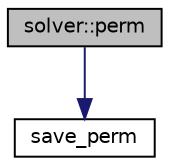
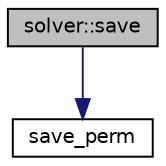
node "solver::perm": label "solver::perm" -> "solver::save"
